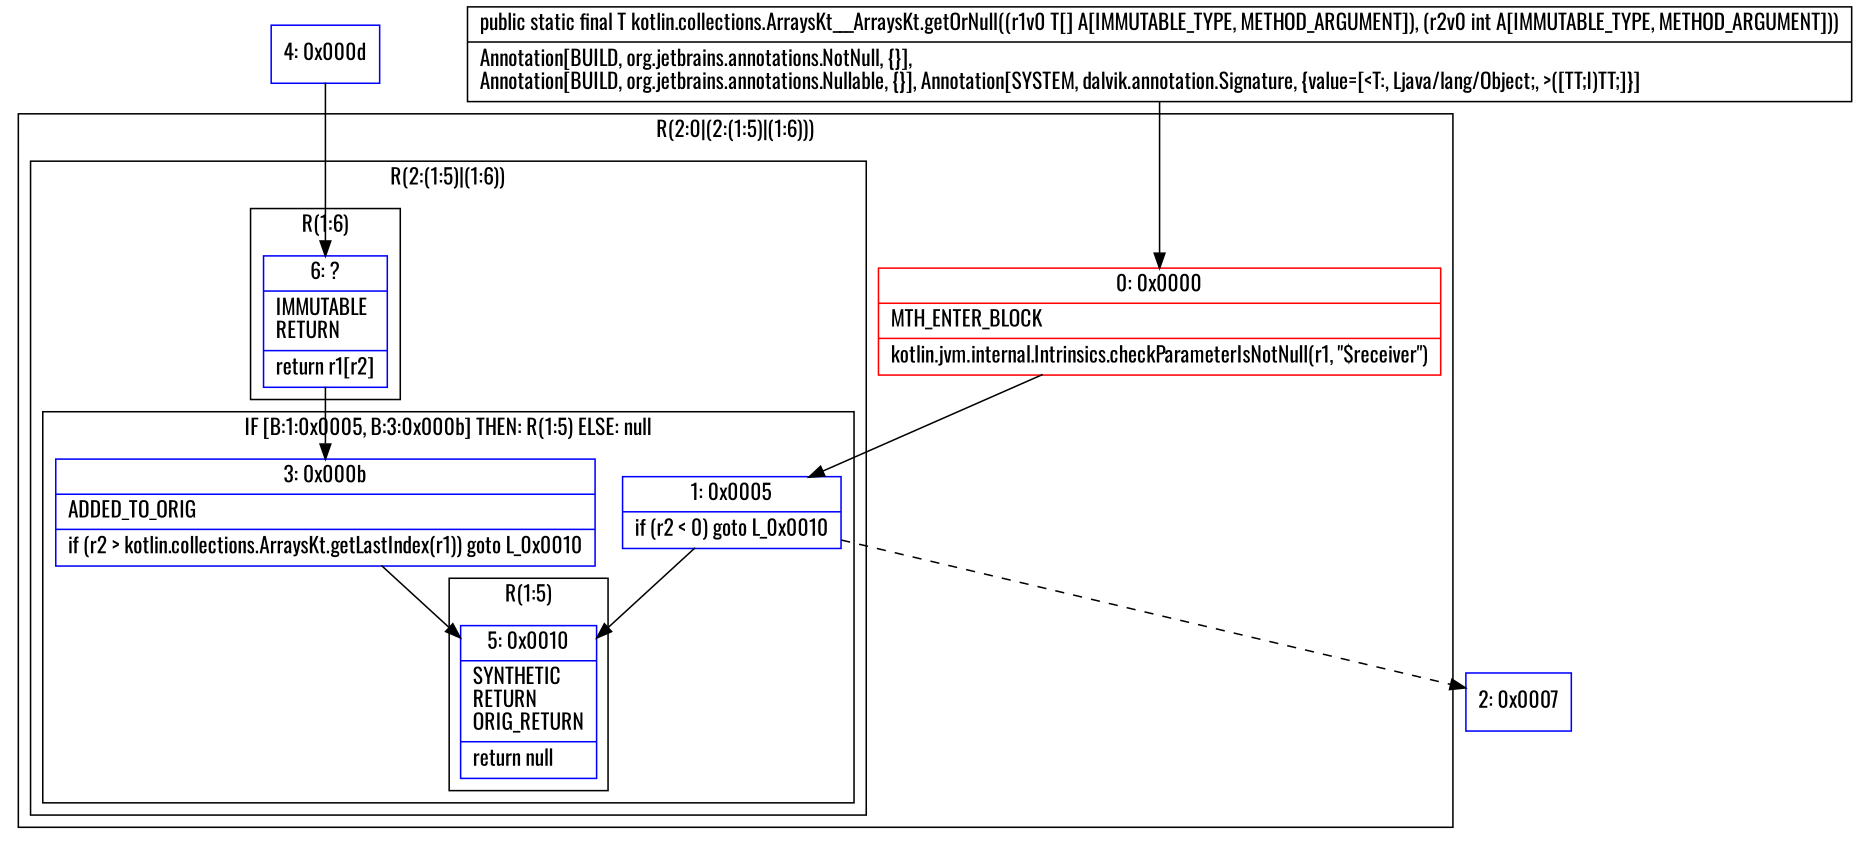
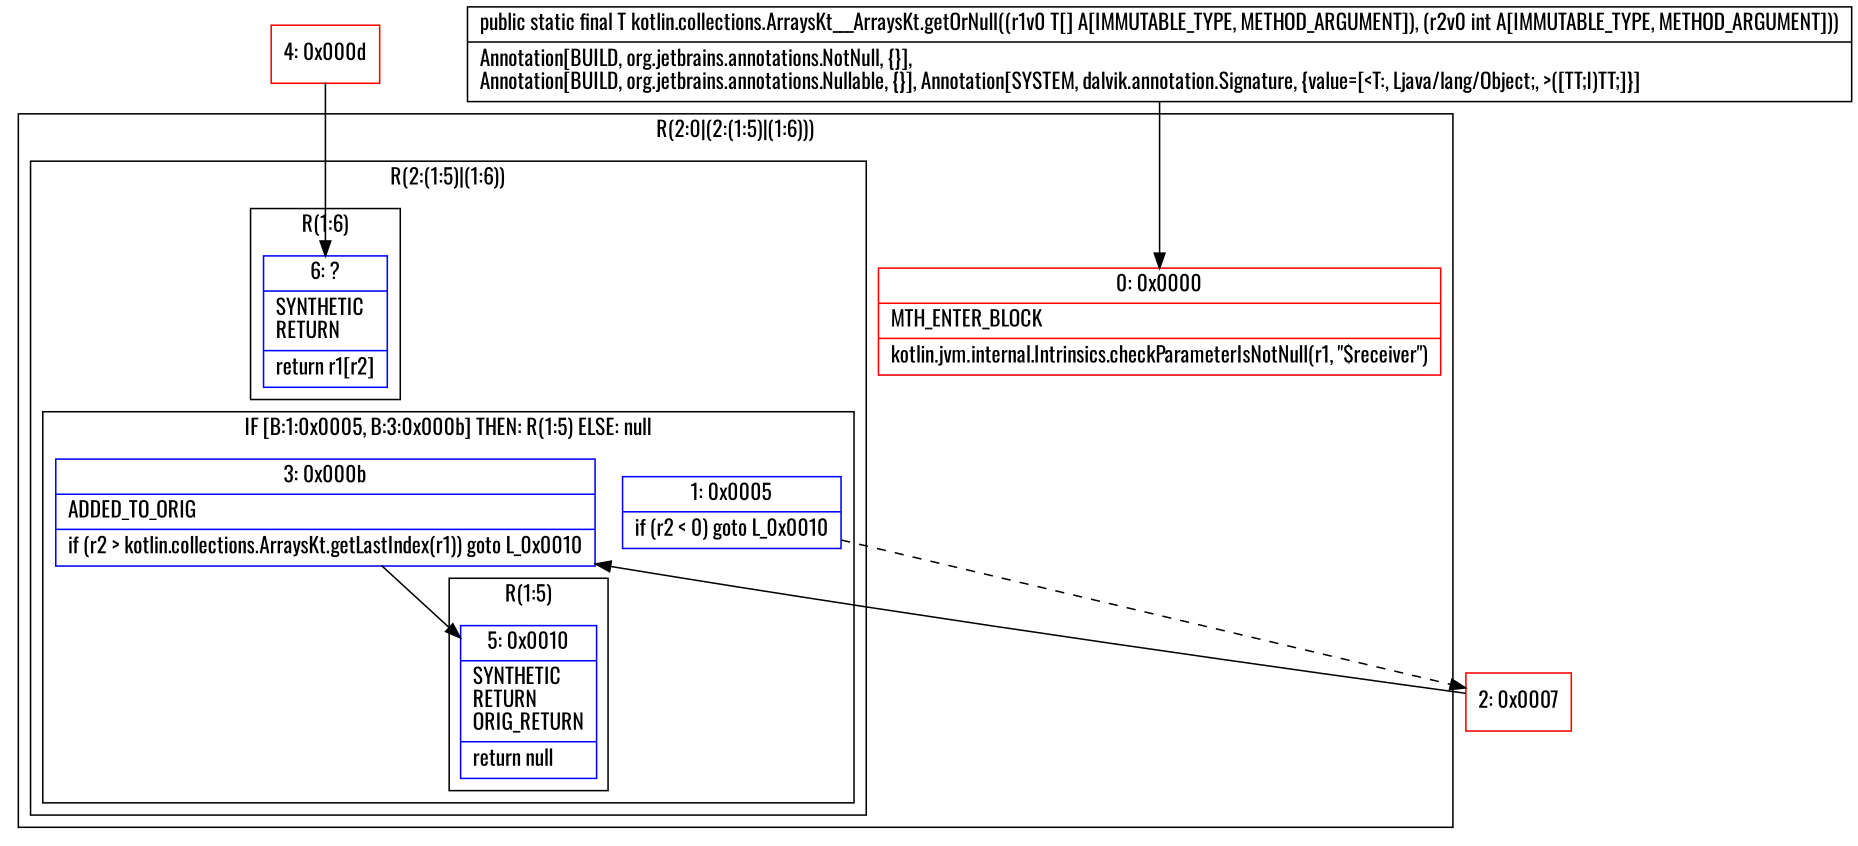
node "4: 0x000d": color blue -> red
node "6: ?": text "IMMUTABLE" -> "SYNTHETIC"
edge "6: ?" -> "3: 0x000b": now "2: 0x0007" -> "3: 0x000b"
edge "0: 0x0000" -> "1: 0x0005": removed
edge "1: 0x0005" -> "5: 0x0010": removed
node "2: 0x0007": color blue -> red
